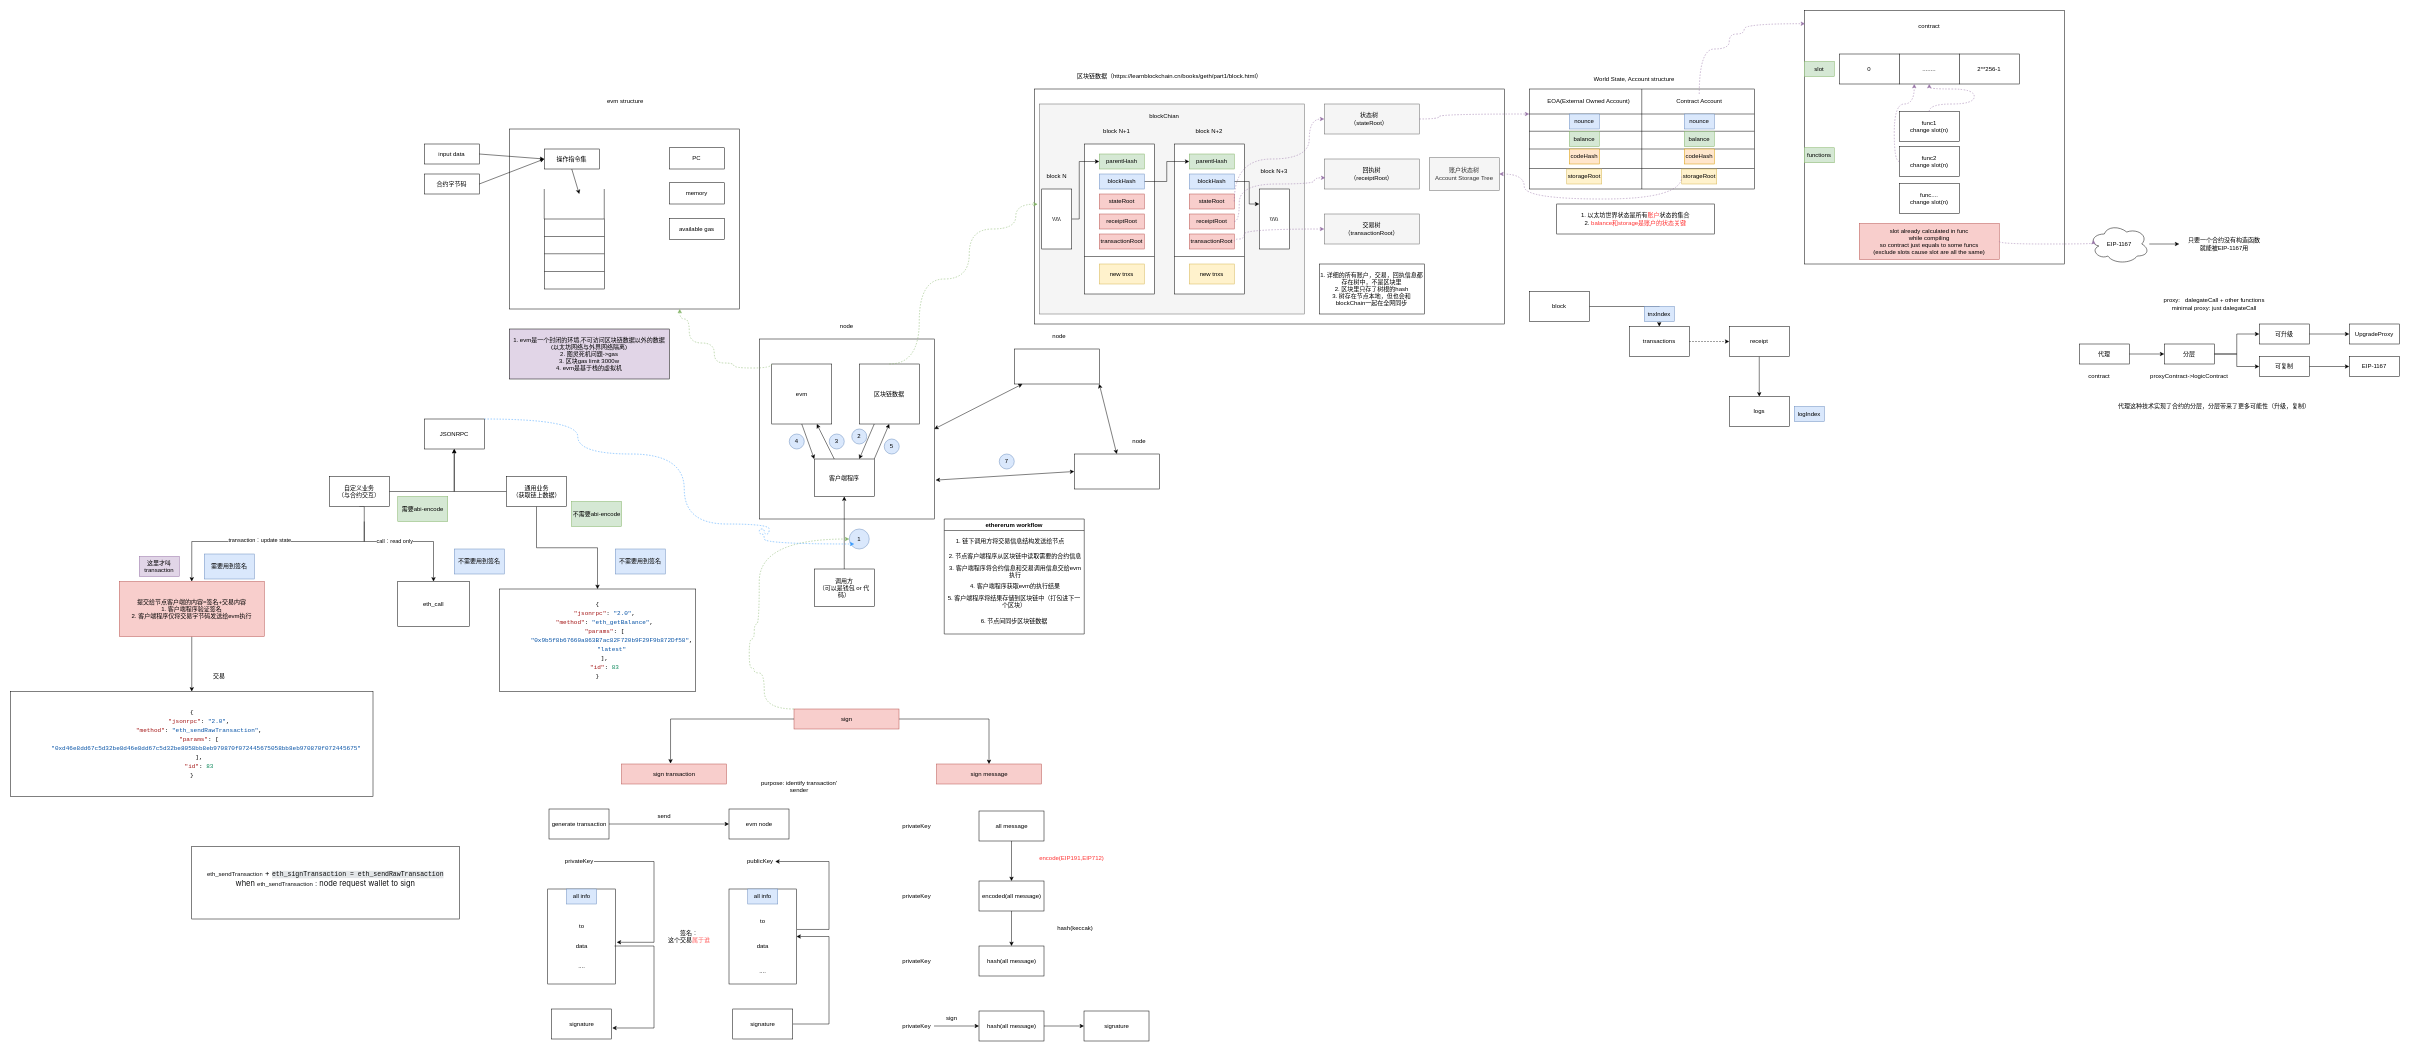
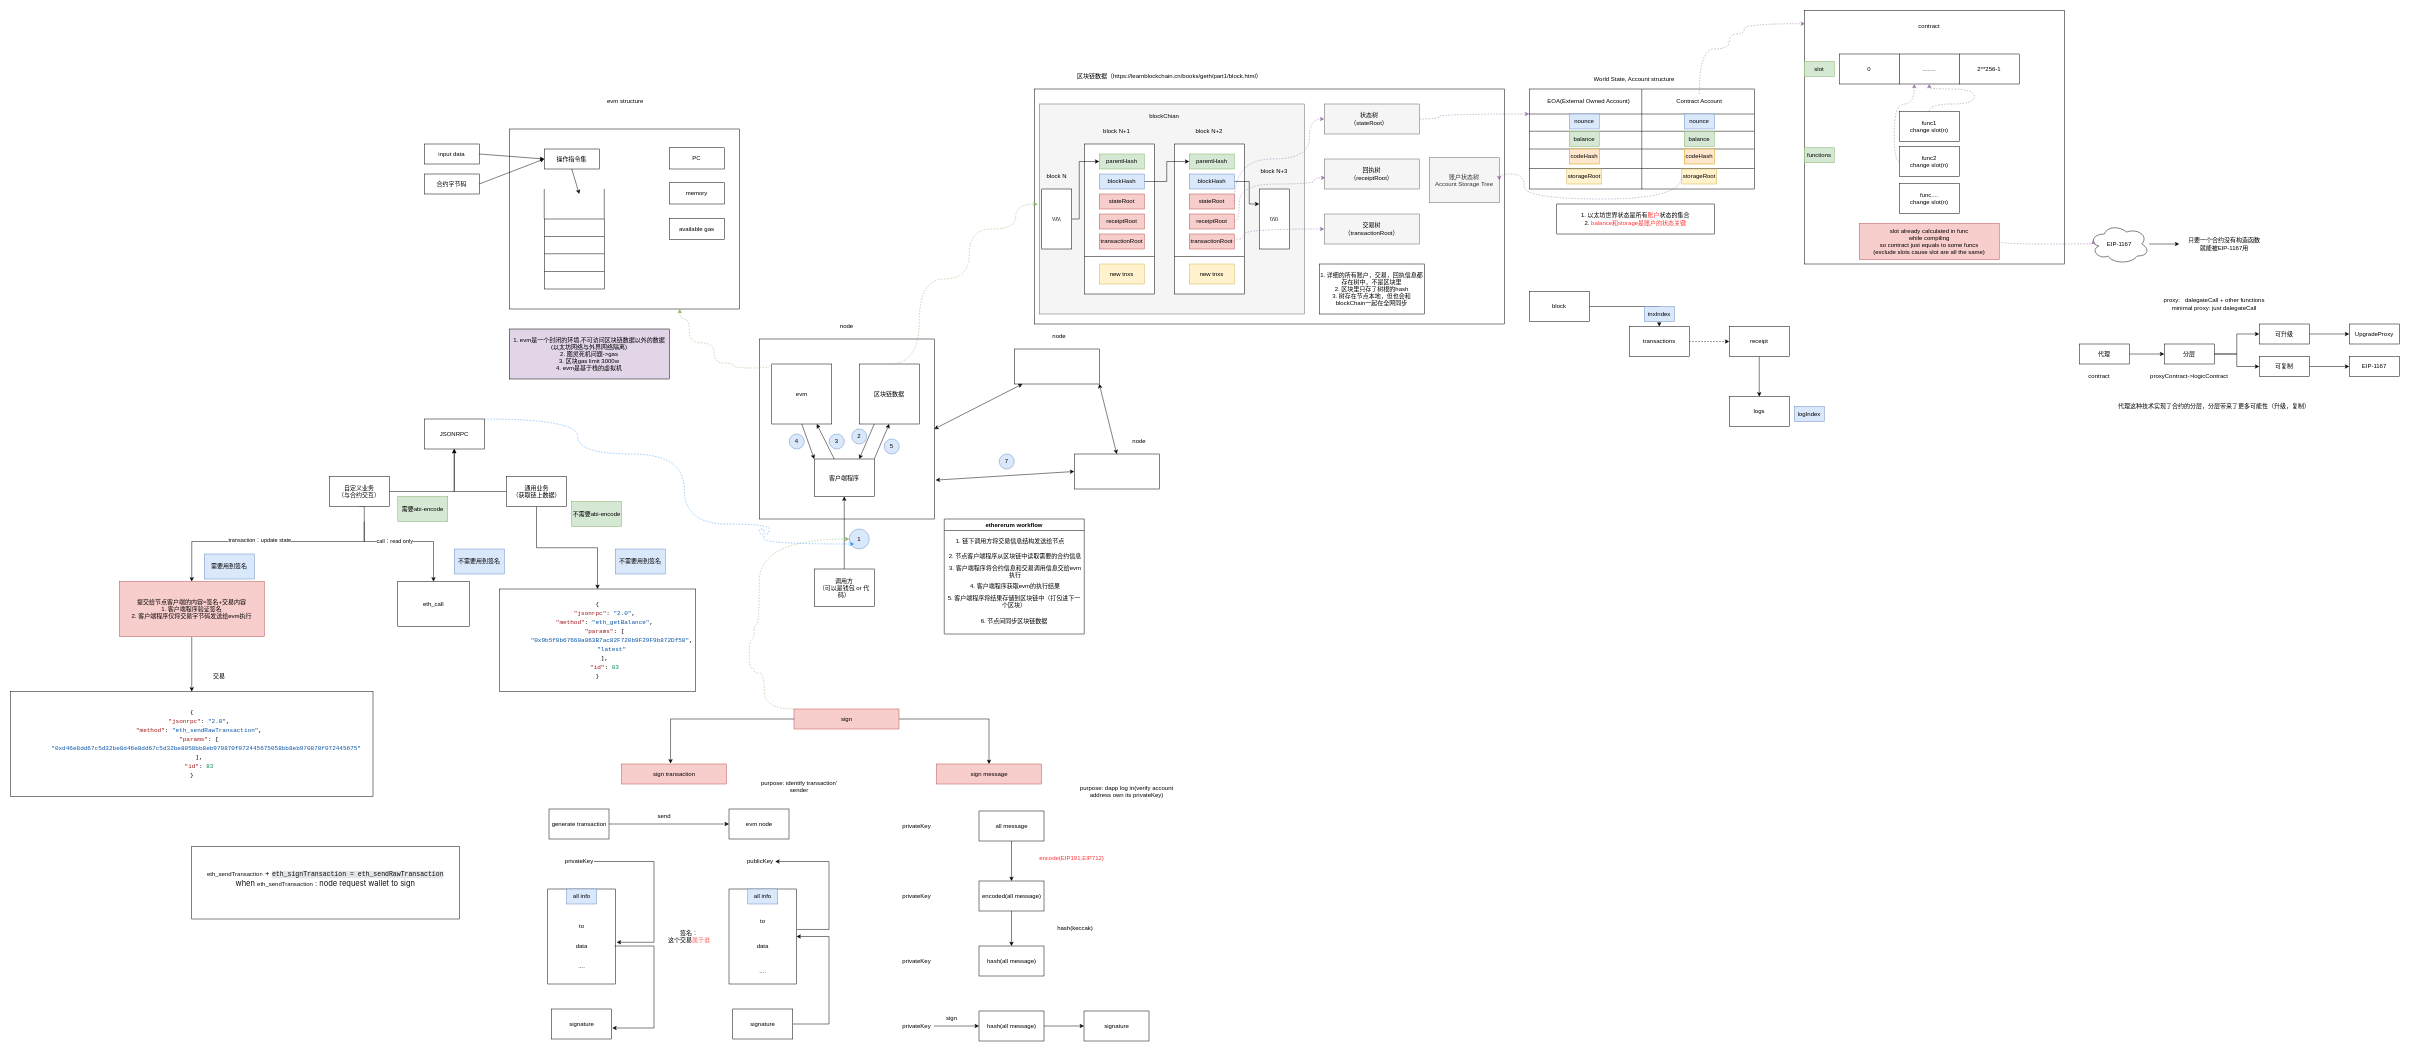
node "账户状态树 Account Storage Tree": size 70x33 -> 70x45
node "这里才叫 transaction": removed
node "purpose: dapp log in(verify account address own its privateKey)": added
